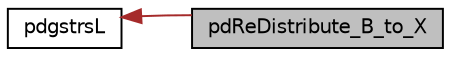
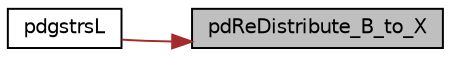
edge "pdReDistribute_B_to_X" -> "pdgstrsL": reversed
